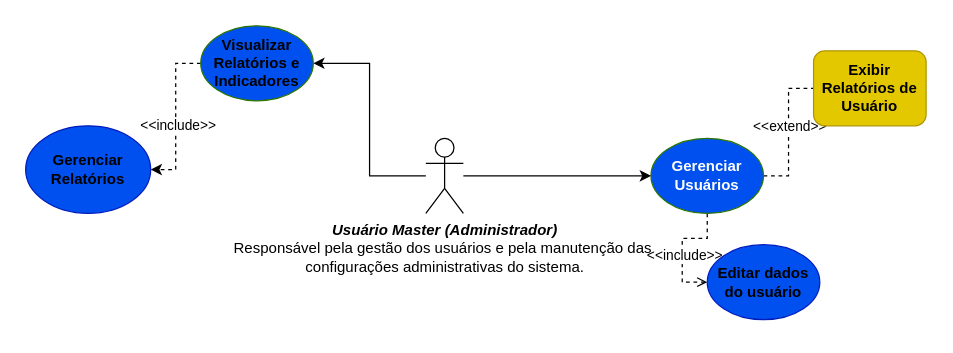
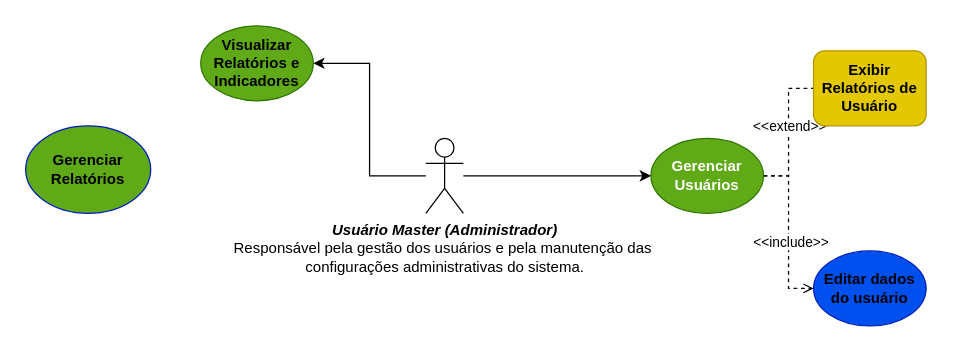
node "Visualizar Relatórios e Indicadores": fillcolor #0050ef -> #60a917
edge "Visualizar Relatórios e Indicadores" -> "Gerenciar Relatórios": removed, label "<<include>>"
node "Gerenciar Relatórios": fillcolor #0050ef -> #60a917
node "Gerenciar Usuários": fillcolor #0050ef -> #60a917
node "Editar dados do usuário": moved (763, 282) -> (869, 288)
